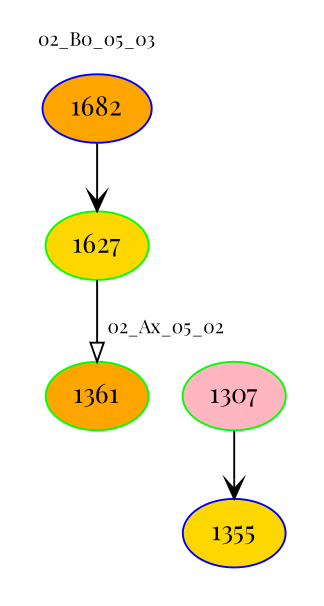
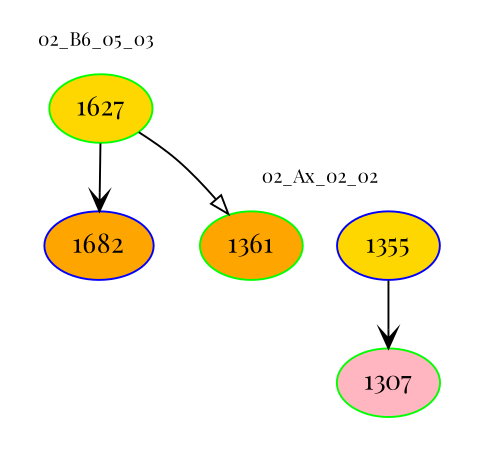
cluster "02_B0_05_03": label "02_B0_05_03" -> "02_B6_05_03"
edge "1682" -> "1627": reversed
cluster "02_Ax_05_02": label "02_Ax_05_02" -> "02_Ax_02_02"
edge "1307" -> "1355": reversed
